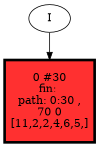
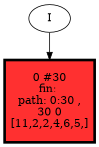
node "0 #30 fin: path: 0:30 , 70 0 [11,2,2,4,6,5,]": label "0 #30 fin: path: 0:30 , 70 0 [11,2,2,4,6,5,]" -> "0 #30 fin: path: 0:30 , 30 0 [11,2,2,4,6,5,]"
